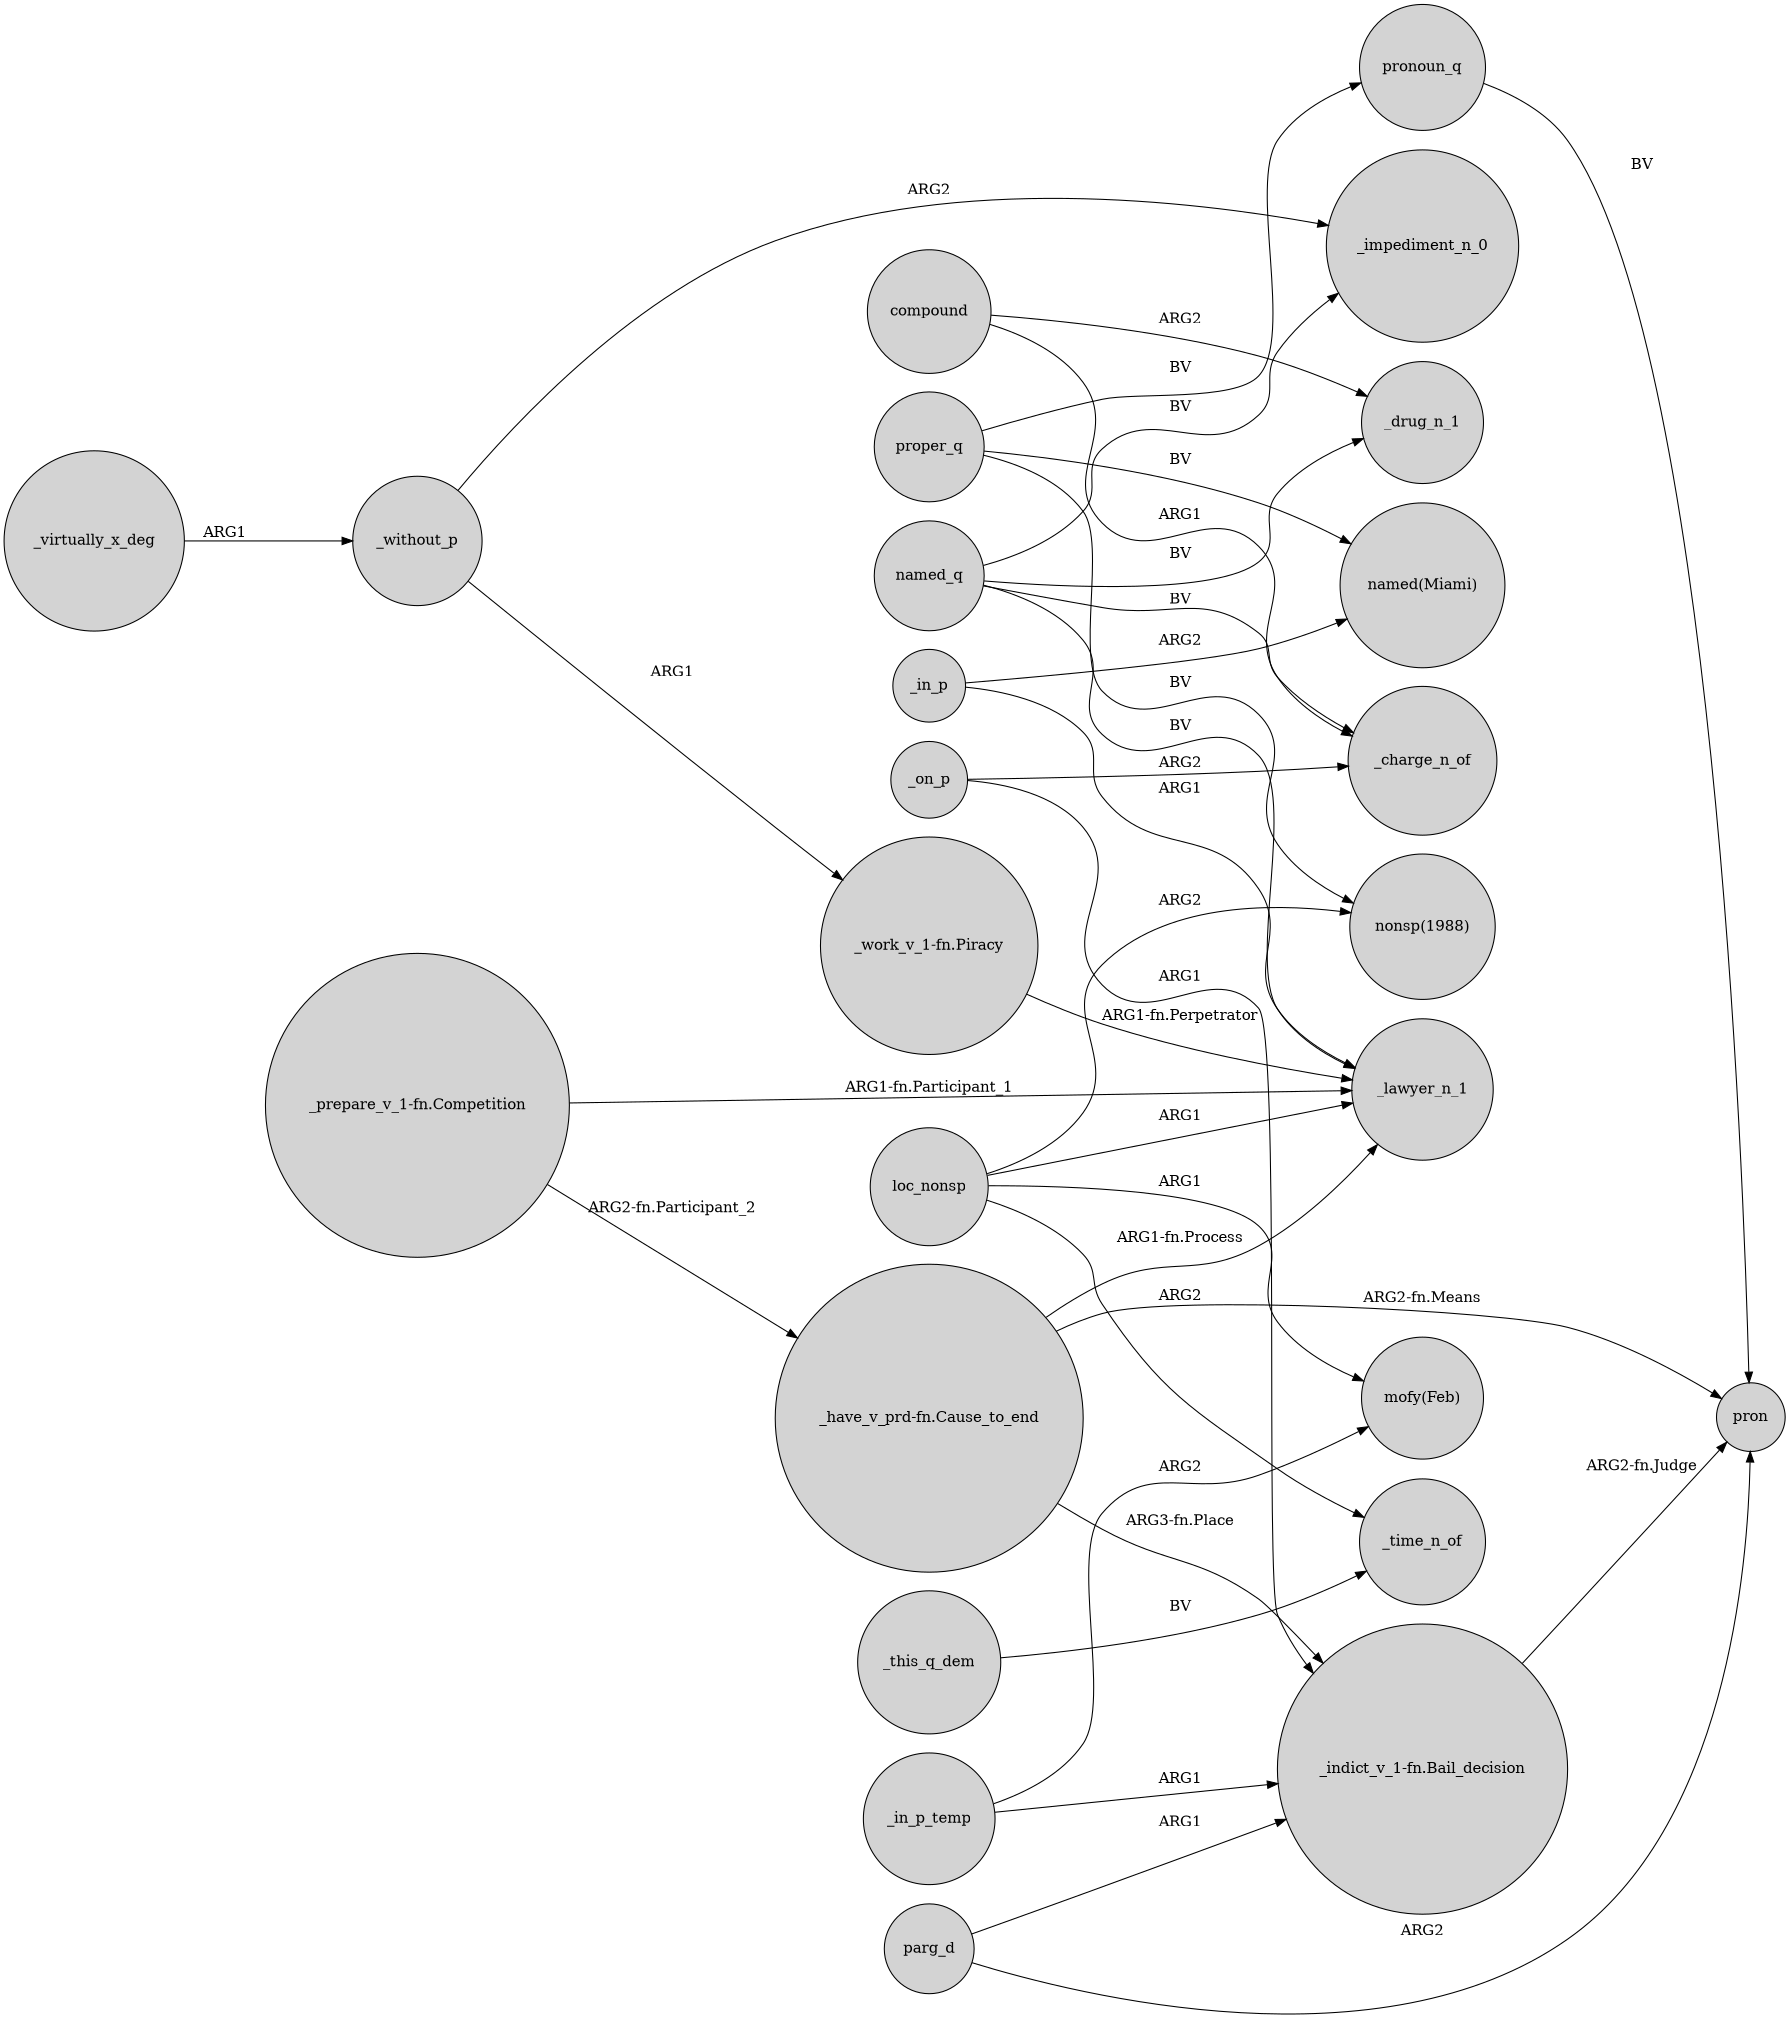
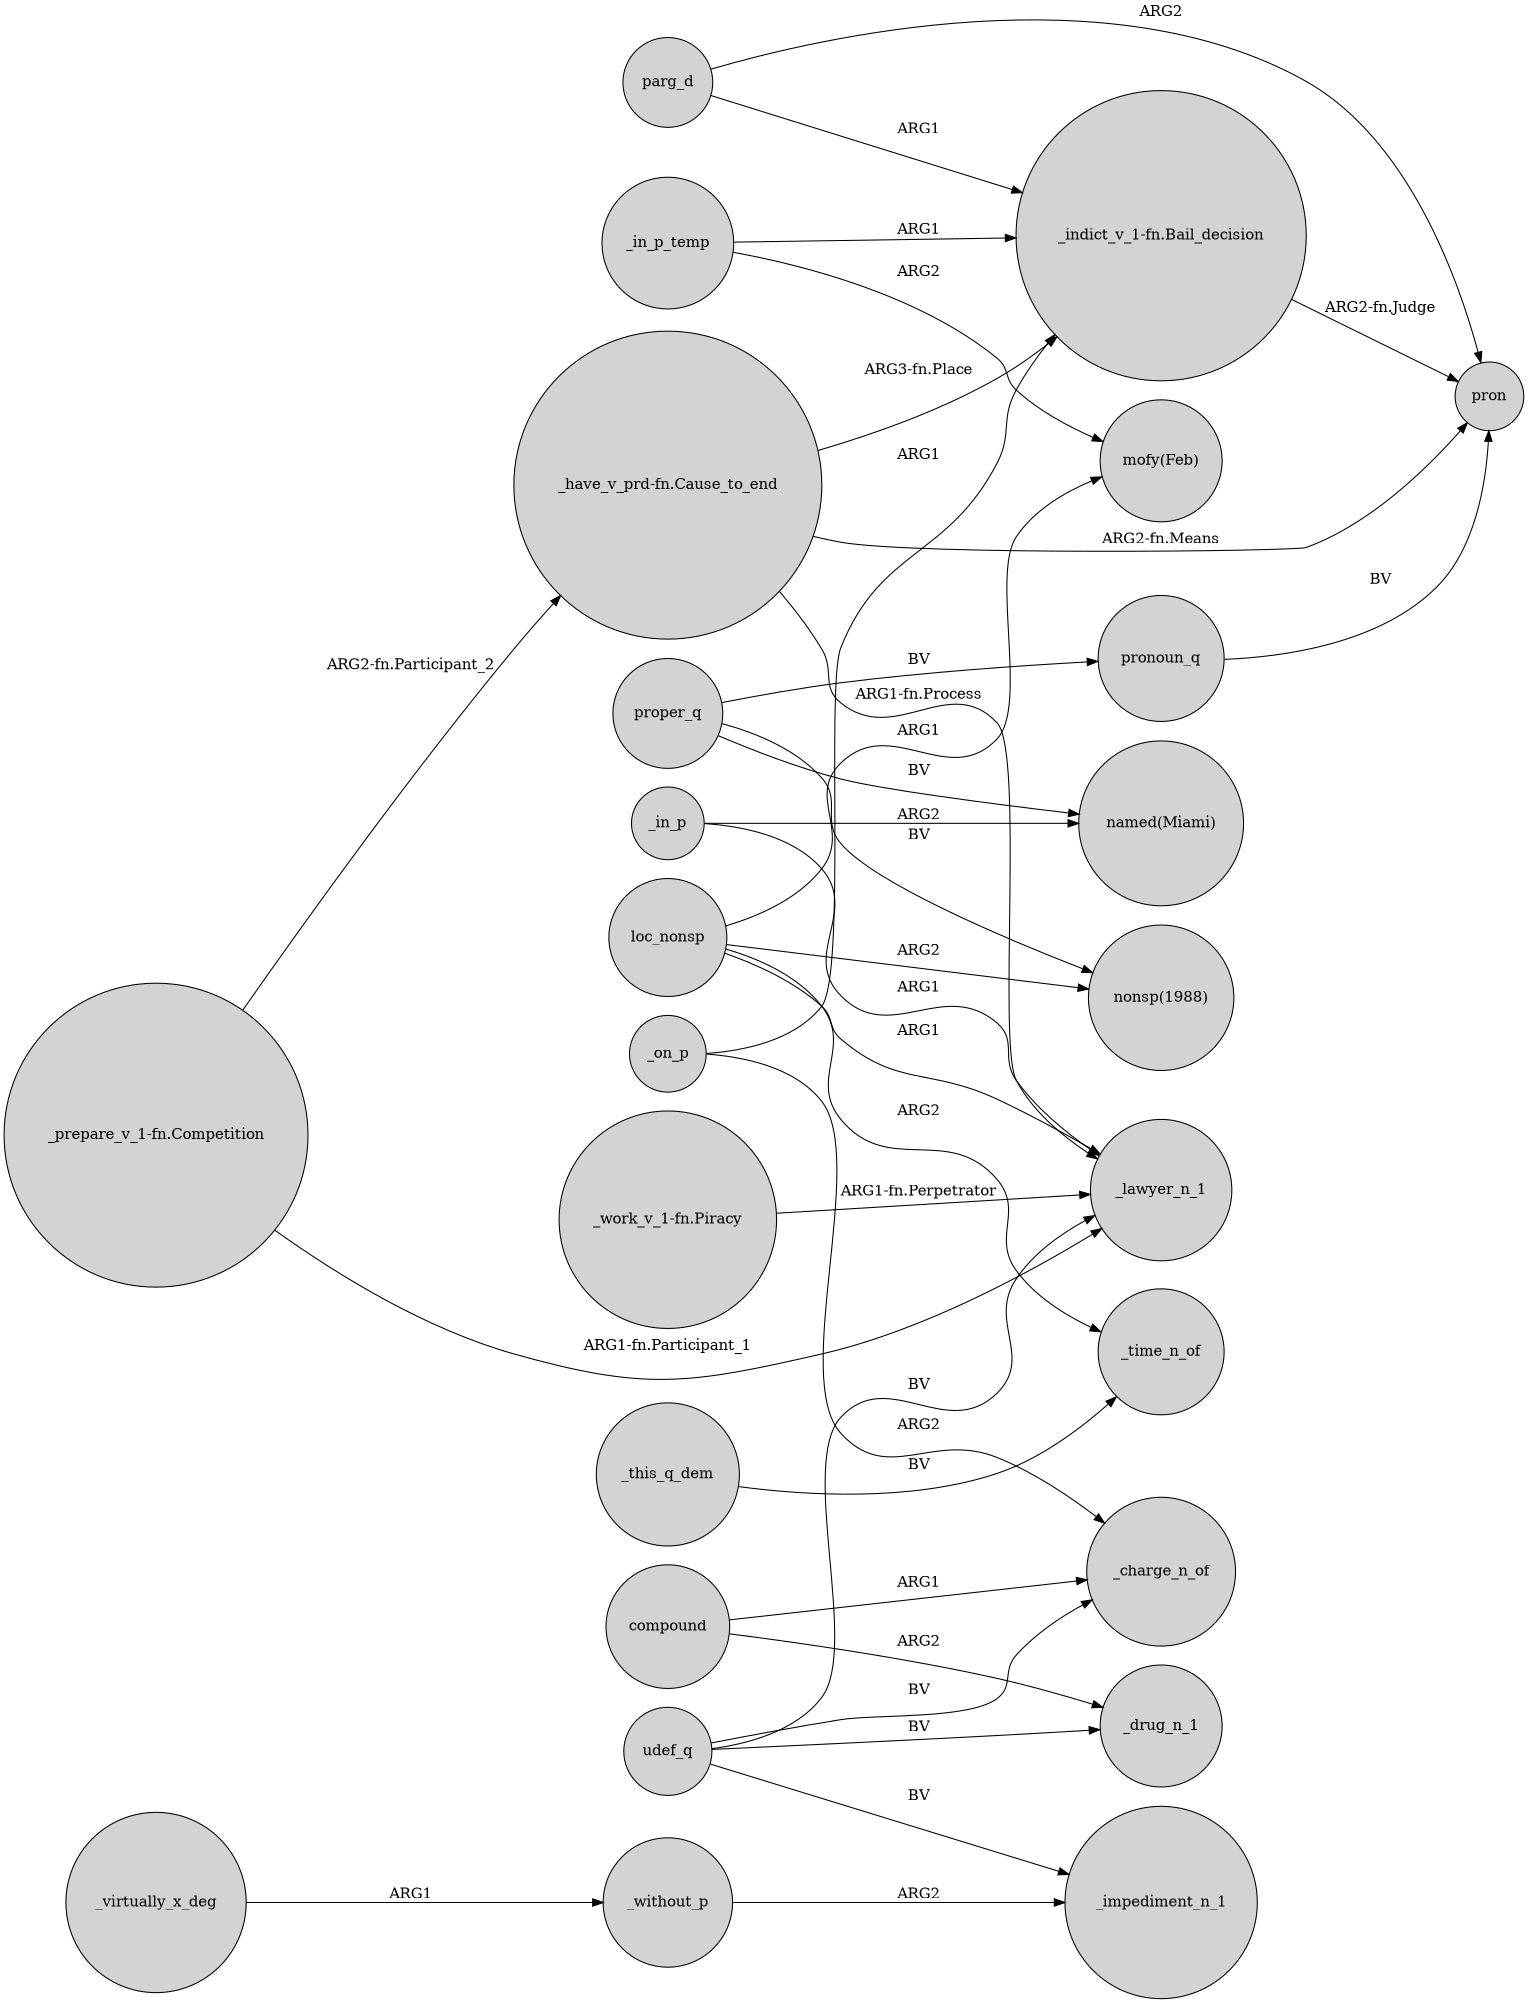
node "_impediment_n_0": label "_impediment_n_0" -> "_impediment_n_1"
node "named_q": label "named_q" -> "udef_q"
edge "_without_p" -> "_work_v_1-fn.Piracy": removed, label "ARG1"
